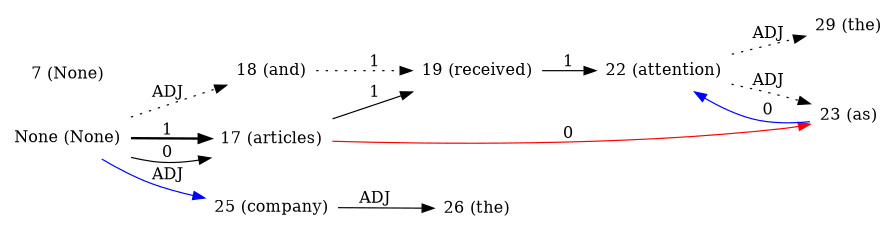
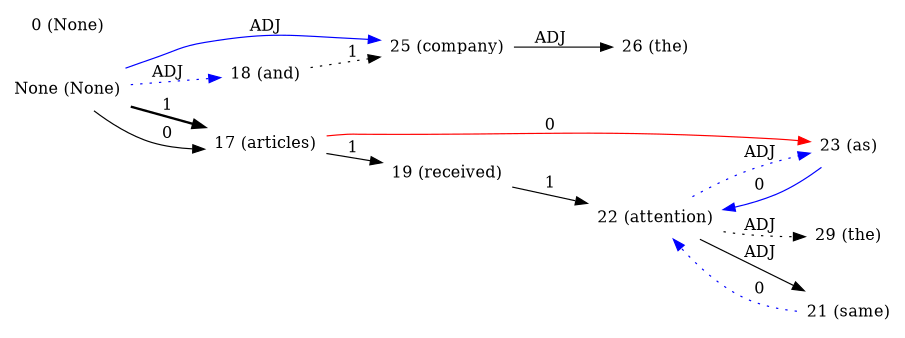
edge "18 (and)" -> "19 (received)": now "18 (and)" -> "25 (company)"
node "7 (None)": label "7 (None)" -> "0 (None)"
edge "22 (attention)" -> "23 (as)": color black -> blue
edge "None (None)" -> "18 (and)": color black -> blue
node "21 (same)": added
